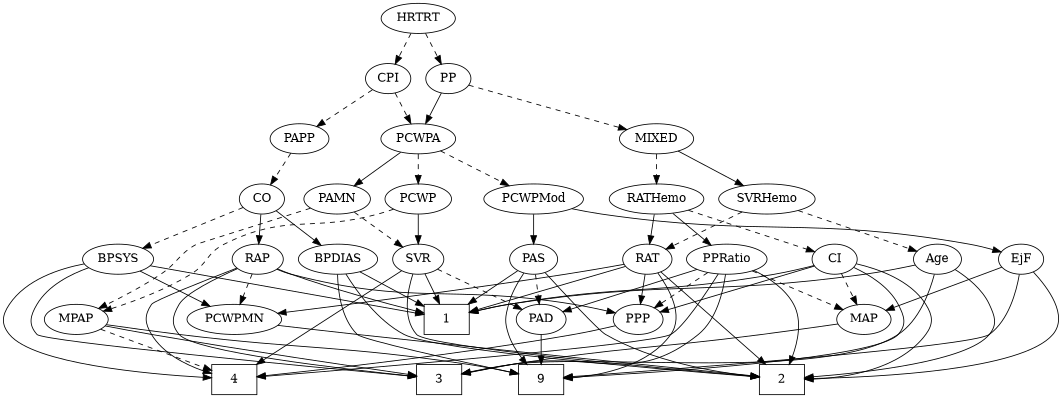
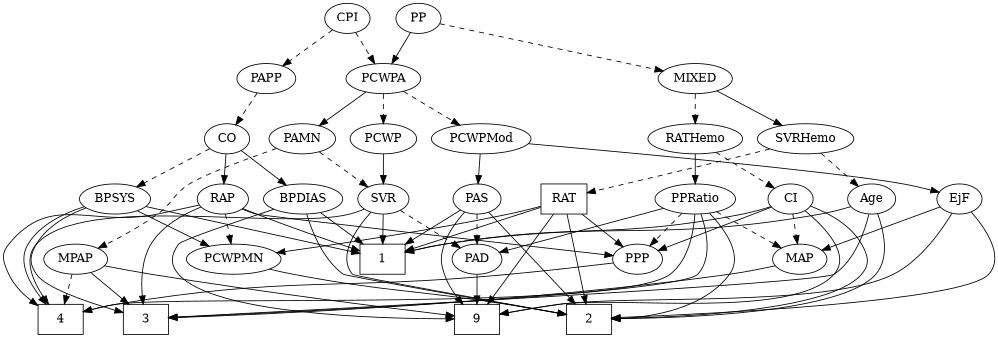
node "HRTRT": removed
edge "RATHemo" -> "RAT": removed
edge "PCWP" -> "MPAP": removed
node "RAT": shape ellipse -> box
